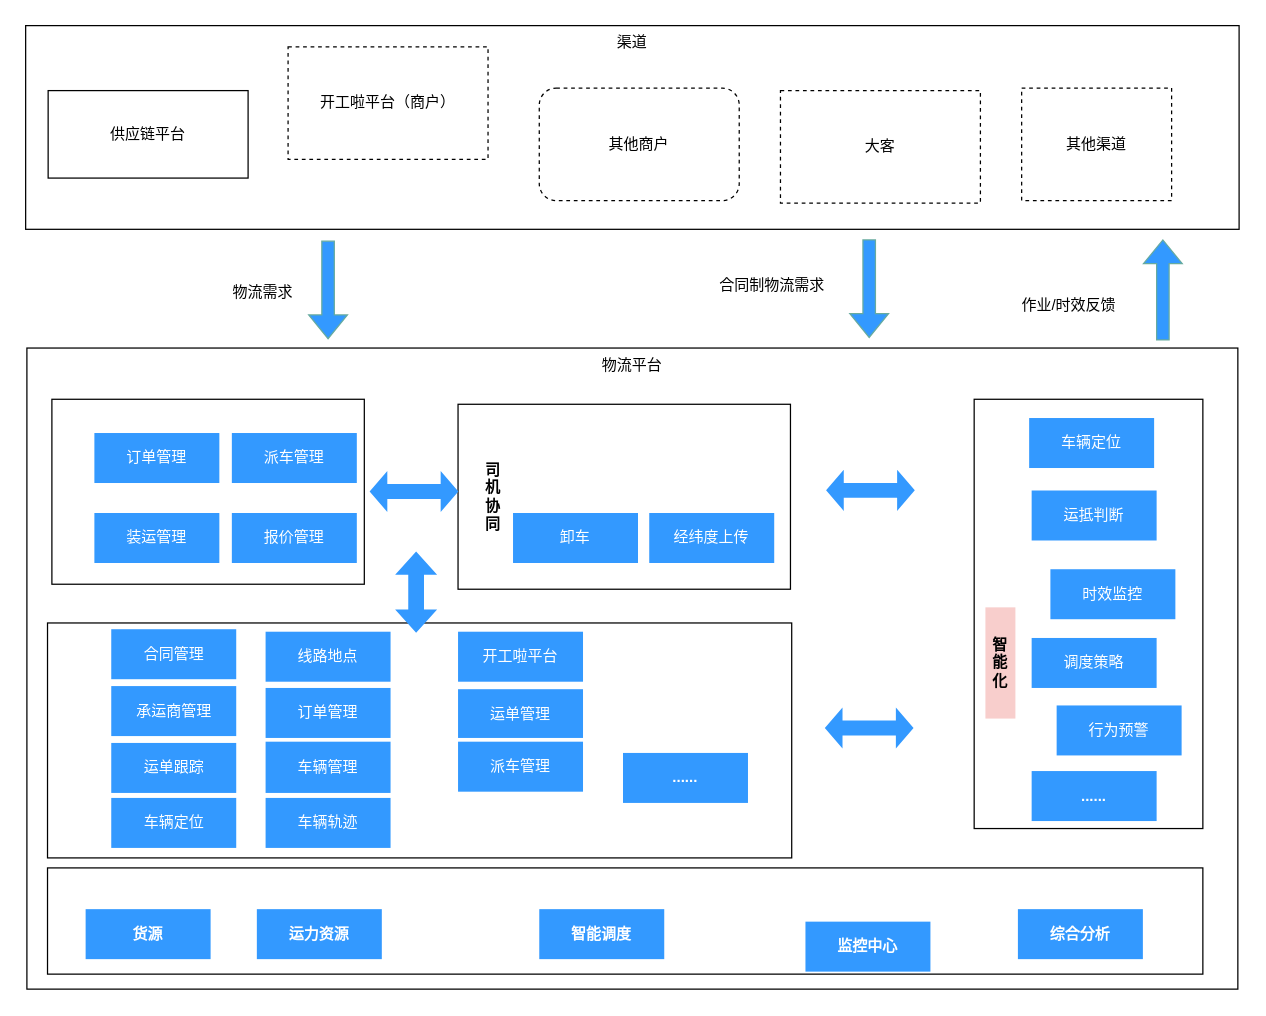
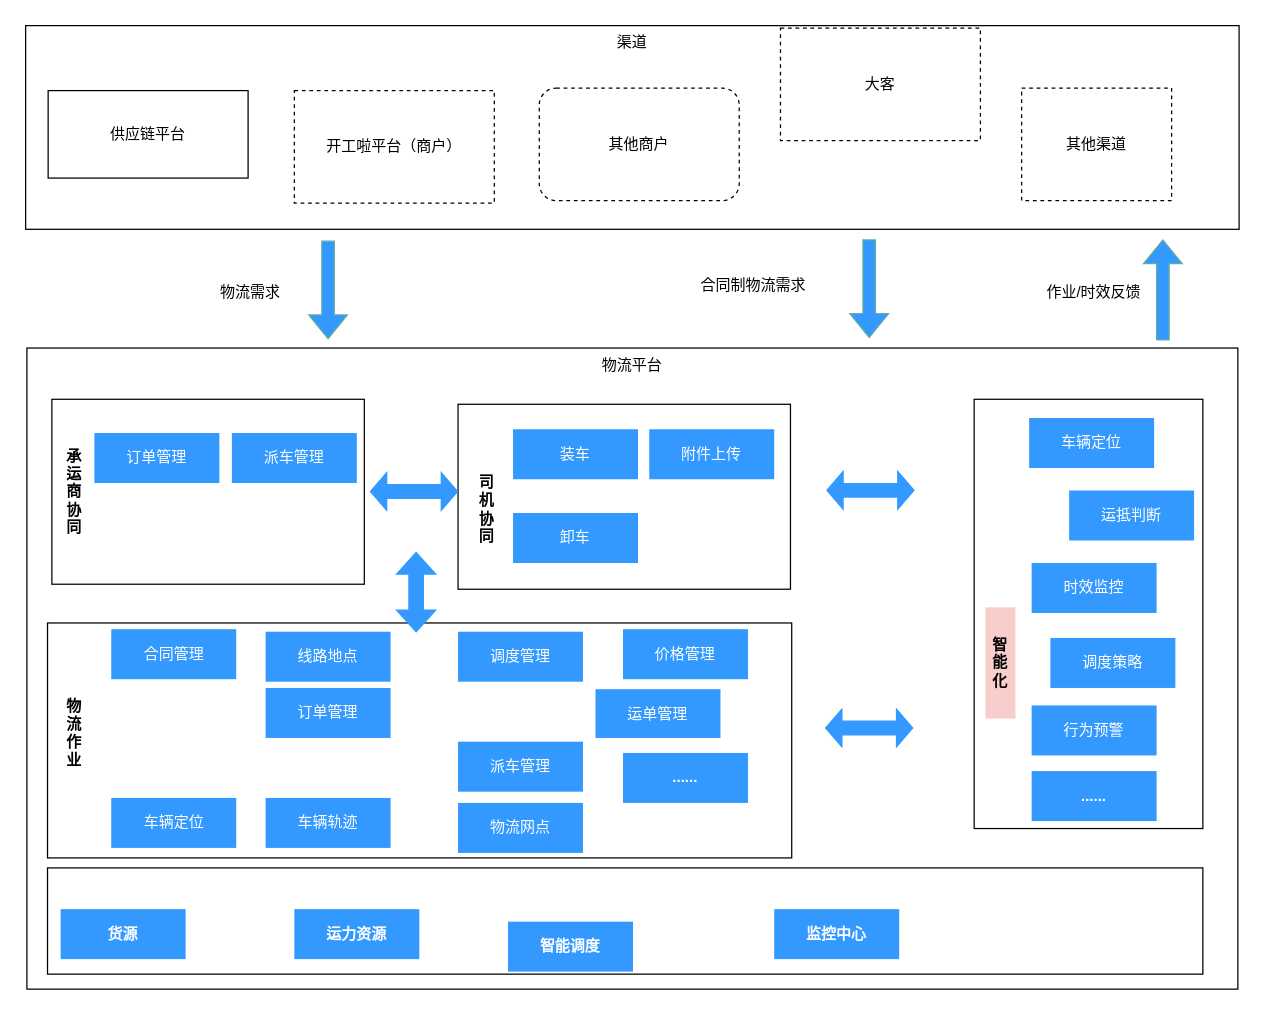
node "开工啦平台（商户）": moved (388, 103) -> (394, 147)
node "大客": moved (881, 147) -> (881, 84)
node "合同制物流需求": moved (773, 286) -> (754, 286)
node "物流需求": moved (263, 293) -> (251, 293)
node "作业/时效反馈": moved (1069, 306) -> (1094, 293)
node "装车": added
node "附件上传": added
node "承运商协同": added
node "司机协同": moved (493, 497) -> (487, 509)
node "运抵判断": moved (1094, 516) -> (1132, 516)
node "装运管理": removed
node "报价管理": removed
node "经纬度上传": removed
node "时效监控": moved (1113, 594) -> (1094, 588)
node "价格管理": added
node "开工啦平台": label "开工啦平台" -> "调度管理"
node "调度策略": moved (1094, 663) -> (1113, 663)
node "承运商管理": removed
node "运单管理": moved (521, 714) -> (658, 714)
node "行为预警": moved (1119, 731) -> (1094, 731)
node "物流作业": added
node "运单跟踪": removed
node "车辆管理": removed
node "物流网点": added
node "货源": moved (148, 934) -> (123, 934)
node "运力资源": moved (319, 934) -> (357, 934)
node "智能调度": moved (602, 934) -> (571, 947)
node "综合分析": removed
node "监控中心": moved (868, 947) -> (837, 934)
